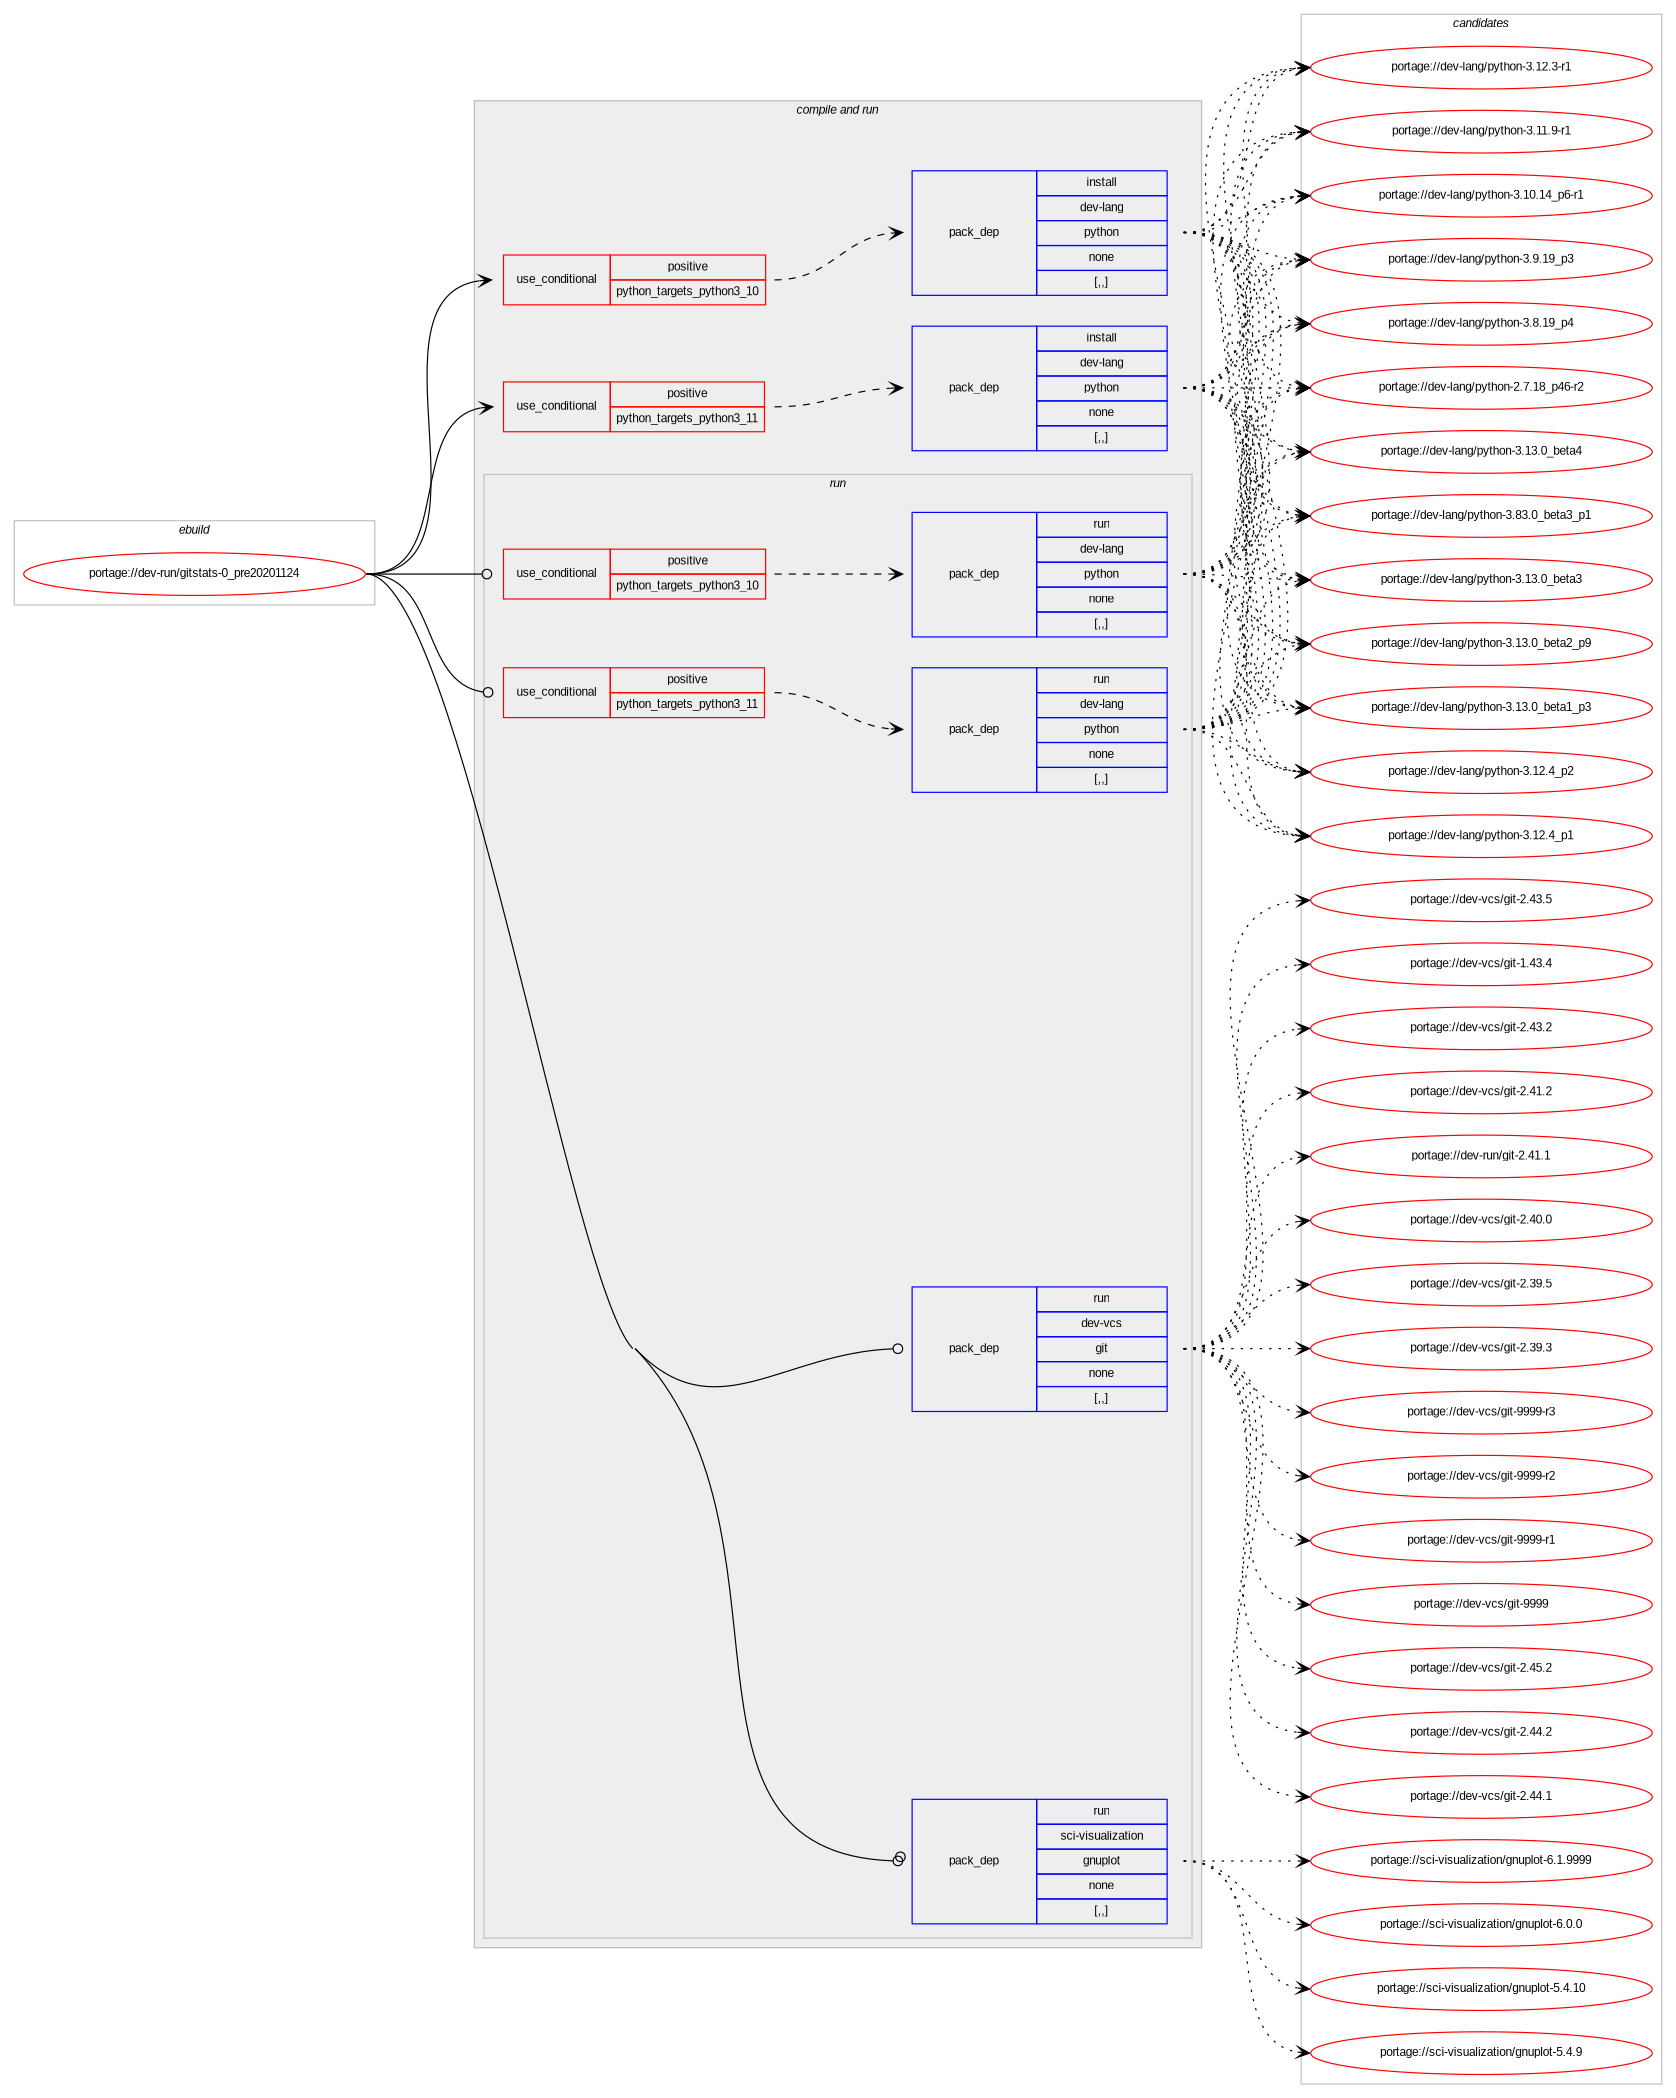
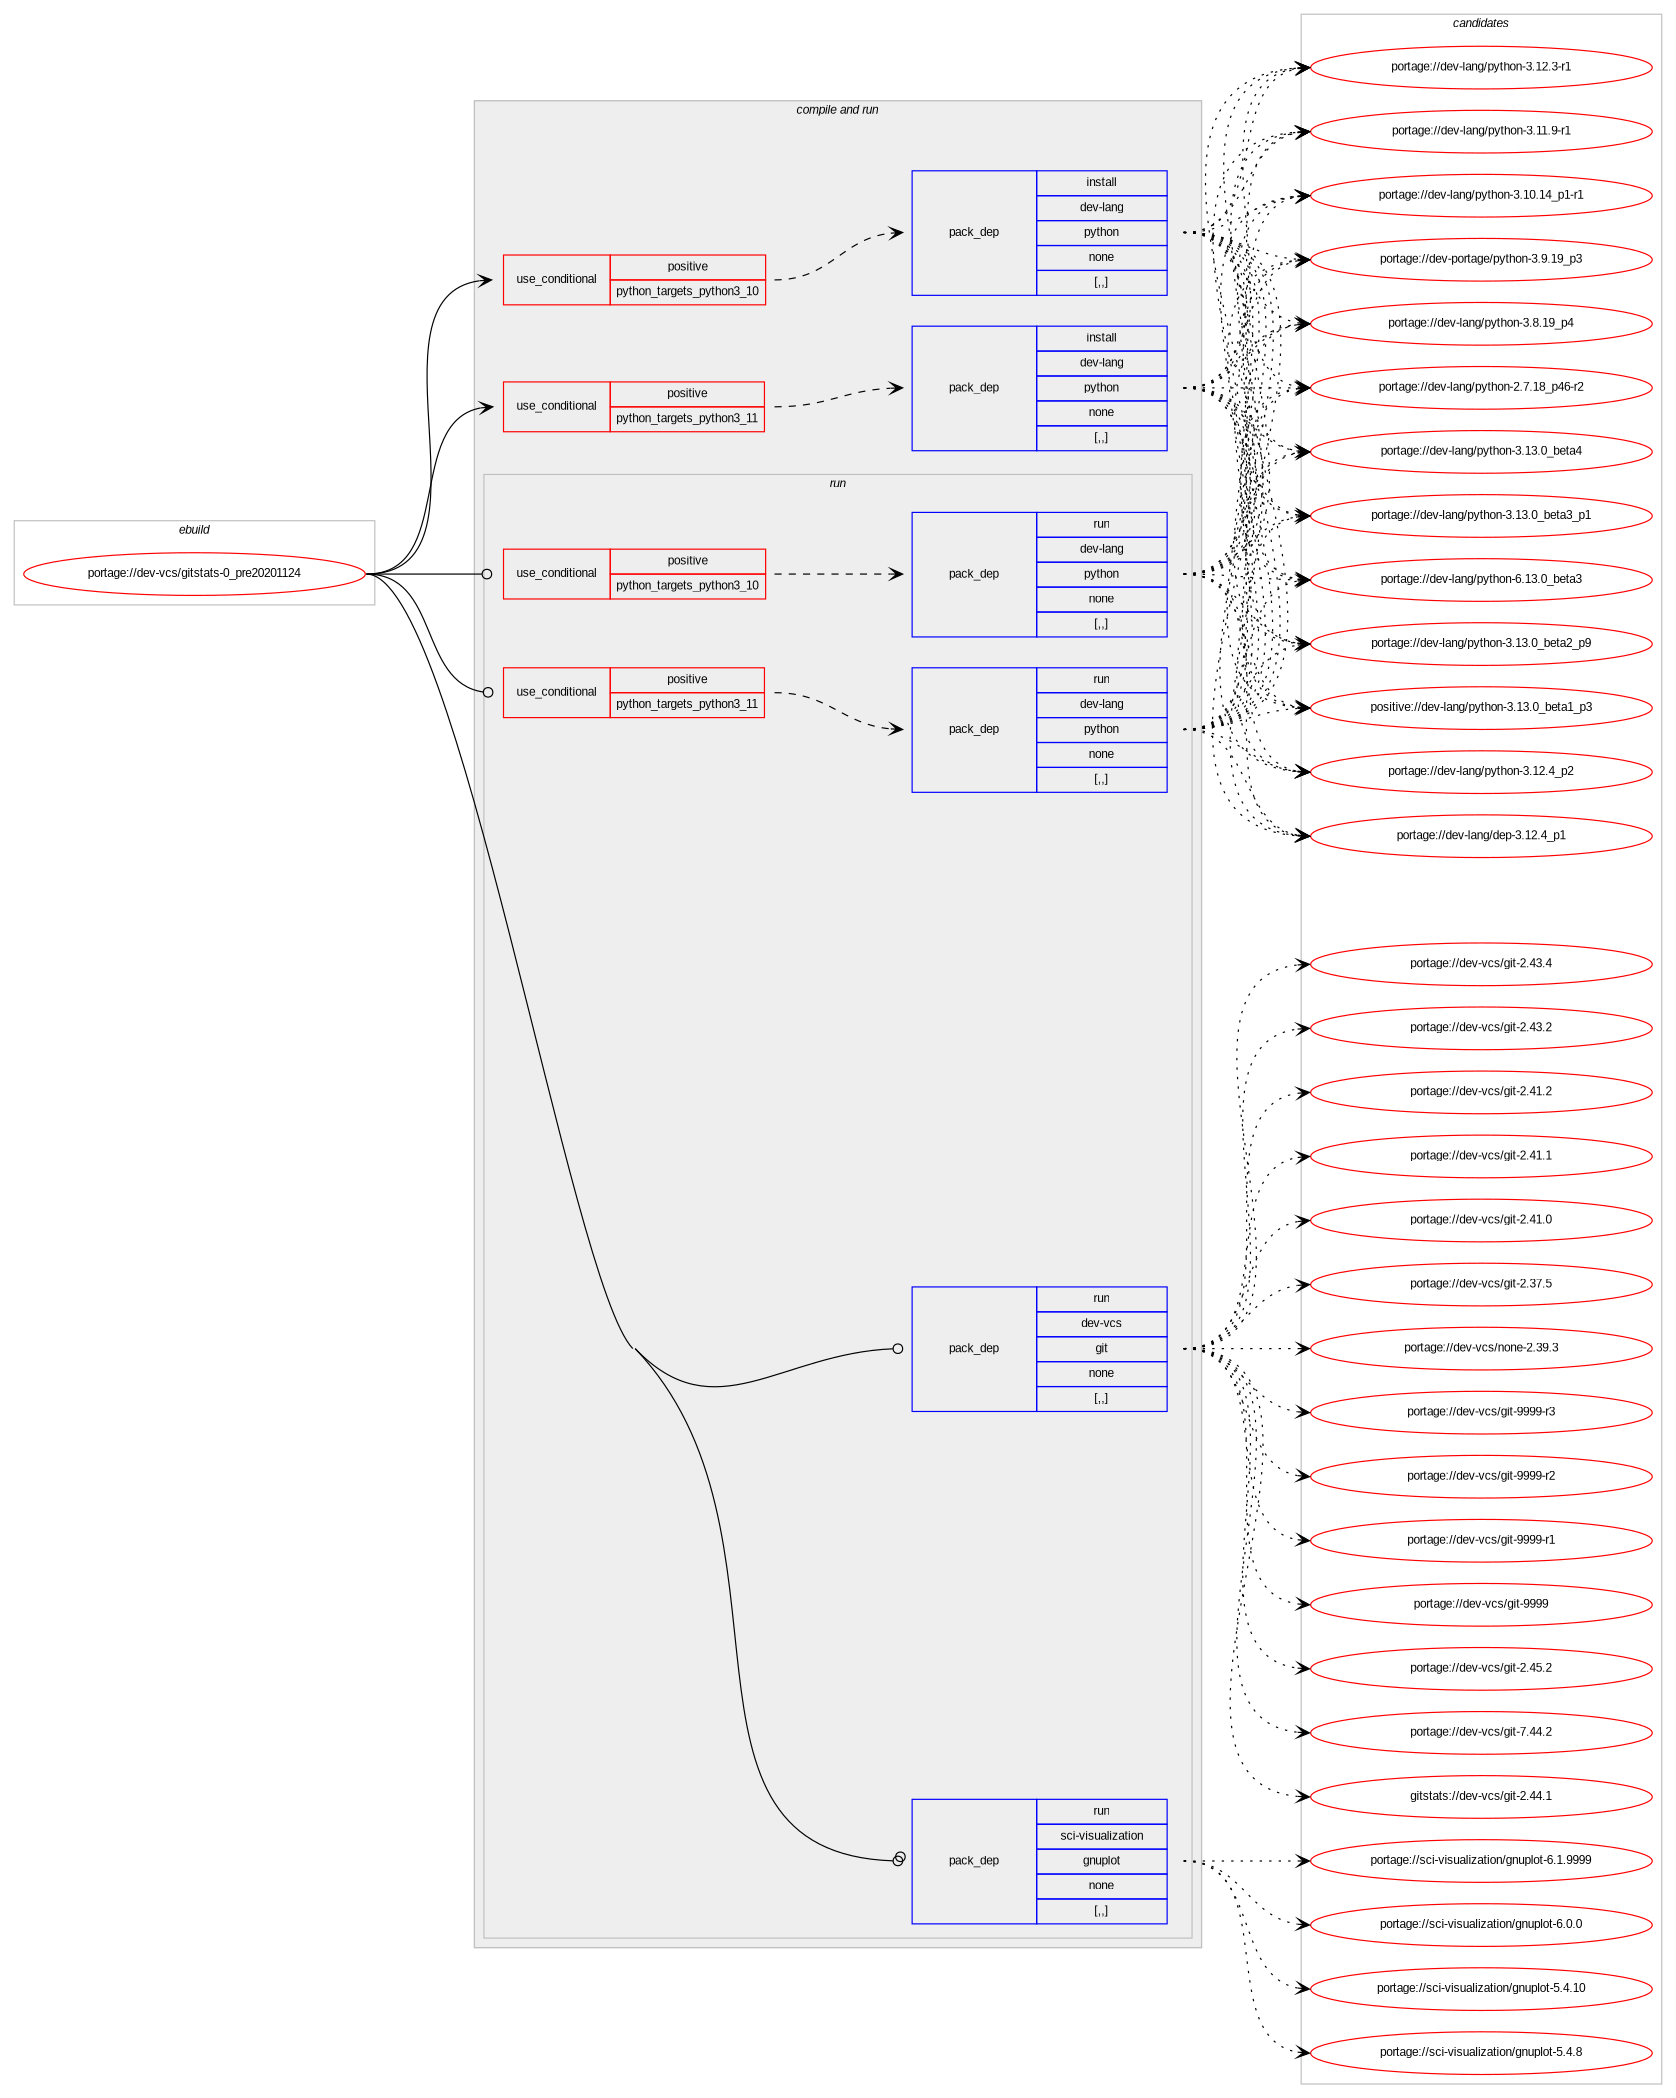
node "portage://dev-lang/python-3.10.14_p6-r1": label "portage://dev-lang/python-3.10.14_p6-r1" -> "portage://dev-lang/python-3.10.14_p1-r1"
node "portage://dev-lang/python-3.9.19_p3": label "portage://dev-lang/python-3.9.19_p3" -> "portage://dev-portage/python-3.9.19_p3"
node "portage://dev-lang/python-3.83.0_beta3_p1": label "portage://dev-lang/python-3.83.0_beta3_p1" -> "portage://dev-lang/python-3.13.0_beta3_p1"
node "portage://dev-run/gitstats-0_pre20201124": label "portage://dev-run/gitstats-0_pre20201124" -> "portage://dev-vcs/gitstats-0_pre20201124"
node "portage://dev-lang/python-3.13.0_beta3": label "portage://dev-lang/python-3.13.0_beta3" -> "portage://dev-lang/python-6.13.0_beta3"
node "portage://dev-lang/python-3.13.0_beta1_p3": label "portage://dev-lang/python-3.13.0_beta1_p3" -> "positive://dev-lang/python-3.13.0_beta1_p3"
node "portage://dev-lang/python-3.12.4_p1": label "portage://dev-lang/python-3.12.4_p1" -> "portage://dev-lang/dep-3.12.4_p1"
node "portage://dev-vcs/git-2.43.5": removed
node "portage://dev-vcs/git-1.43.4": label "portage://dev-vcs/git-1.43.4" -> "portage://dev-vcs/git-2.43.4"
node "portage://dev-run/git-2.41.1": label "portage://dev-run/git-2.41.1" -> "portage://dev-vcs/git-2.41.1"
node "portage://dev-vcs/git-2.40.0": label "portage://dev-vcs/git-2.40.0" -> "portage://dev-vcs/git-2.41.0"
node "portage://dev-vcs/git-2.39.5": label "portage://dev-vcs/git-2.39.5" -> "portage://dev-vcs/git-2.37.5"
node "portage://dev-vcs/git-2.39.3": label "portage://dev-vcs/git-2.39.3" -> "portage://dev-vcs/none-2.39.3"
node "portage://dev-vcs/git-2.44.2": label "portage://dev-vcs/git-2.44.2" -> "portage://dev-vcs/git-7.44.2"
node "portage://dev-vcs/git-2.44.1": label "portage://dev-vcs/git-2.44.1" -> "gitstats://dev-vcs/git-2.44.1"
node "portage://sci-visualization/gnuplot-5.4.9": label "portage://sci-visualization/gnuplot-5.4.9" -> "portage://sci-visualization/gnuplot-5.4.8"
